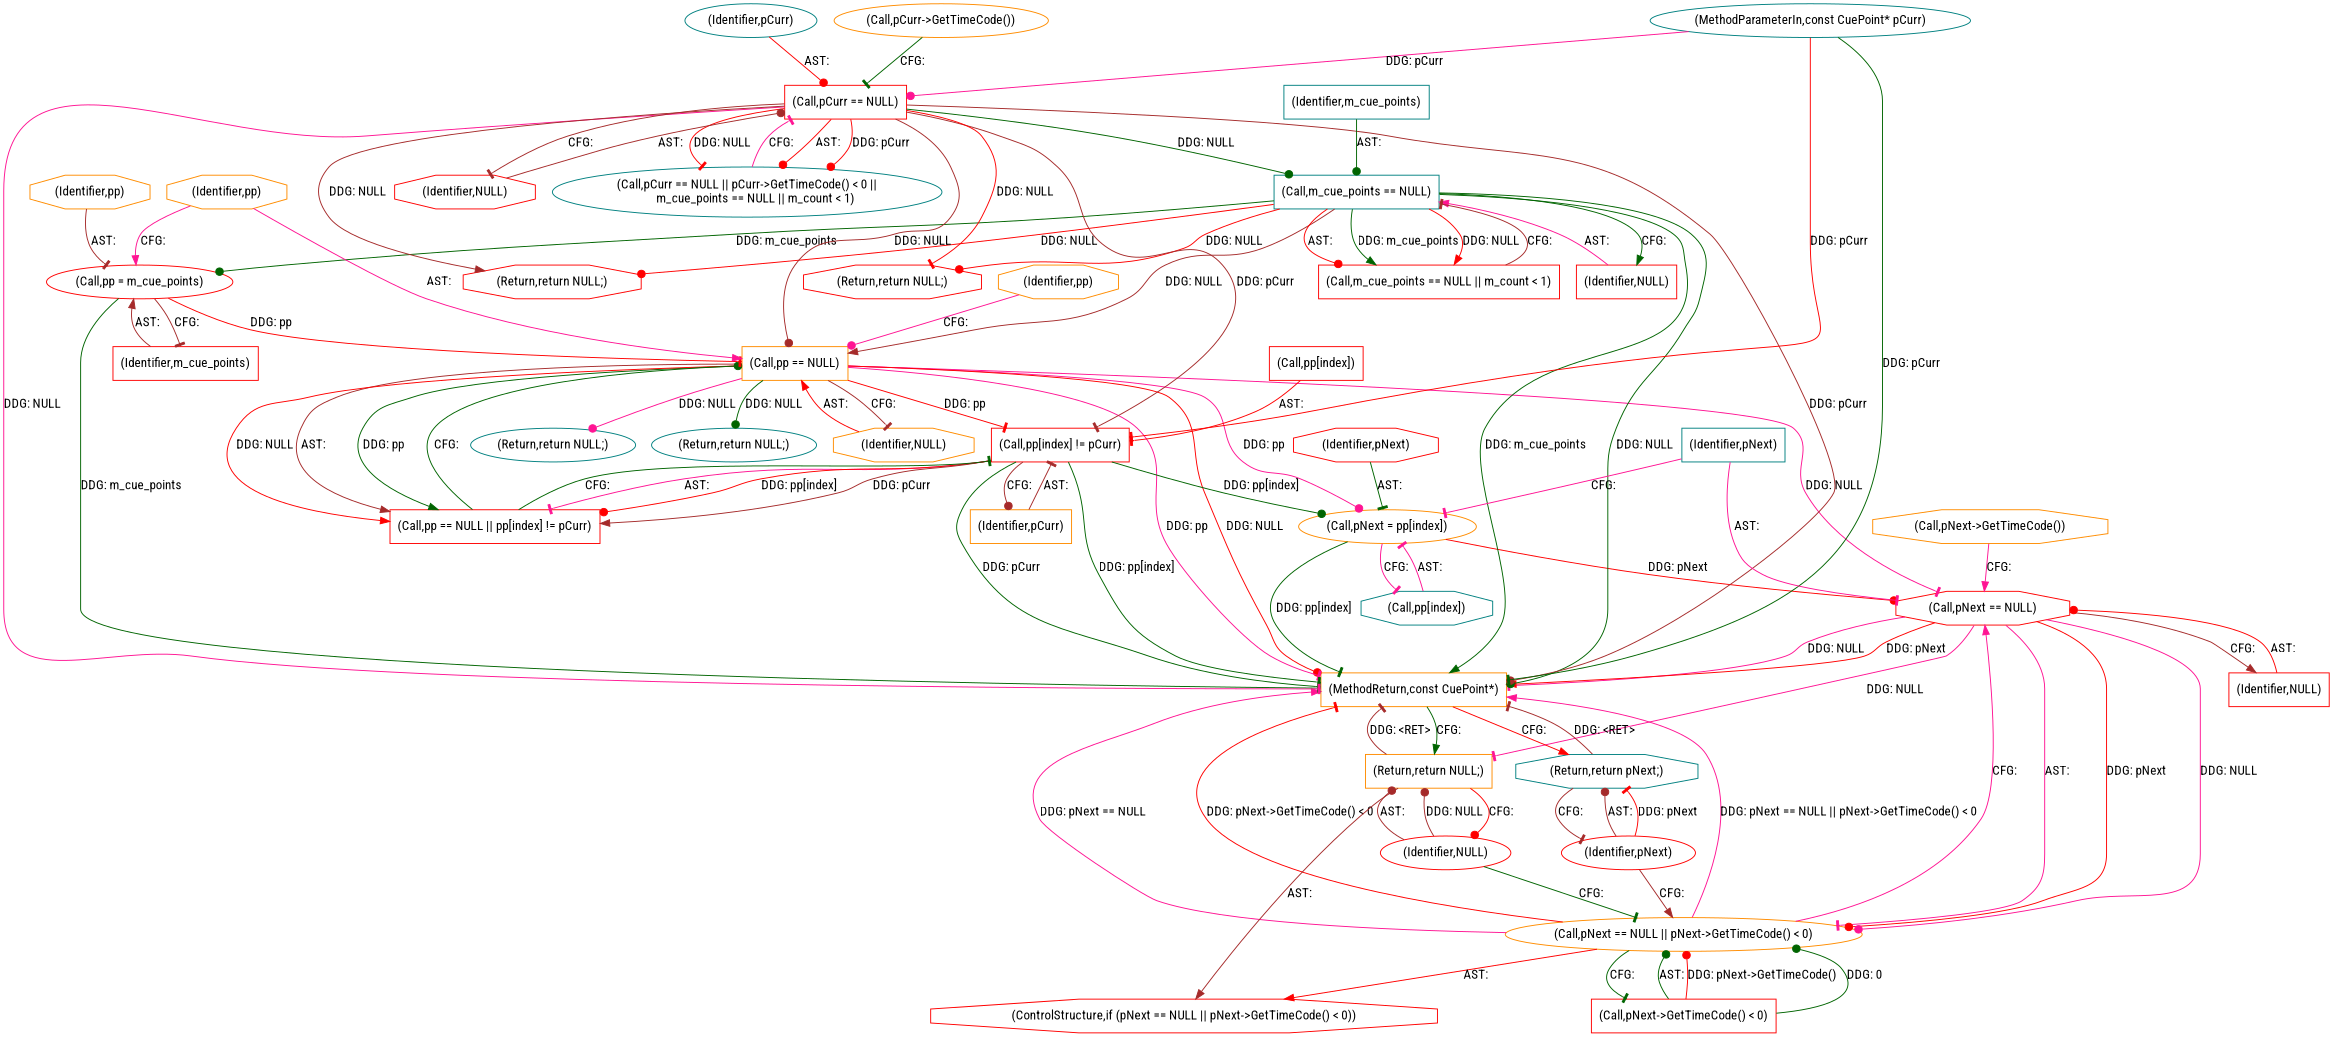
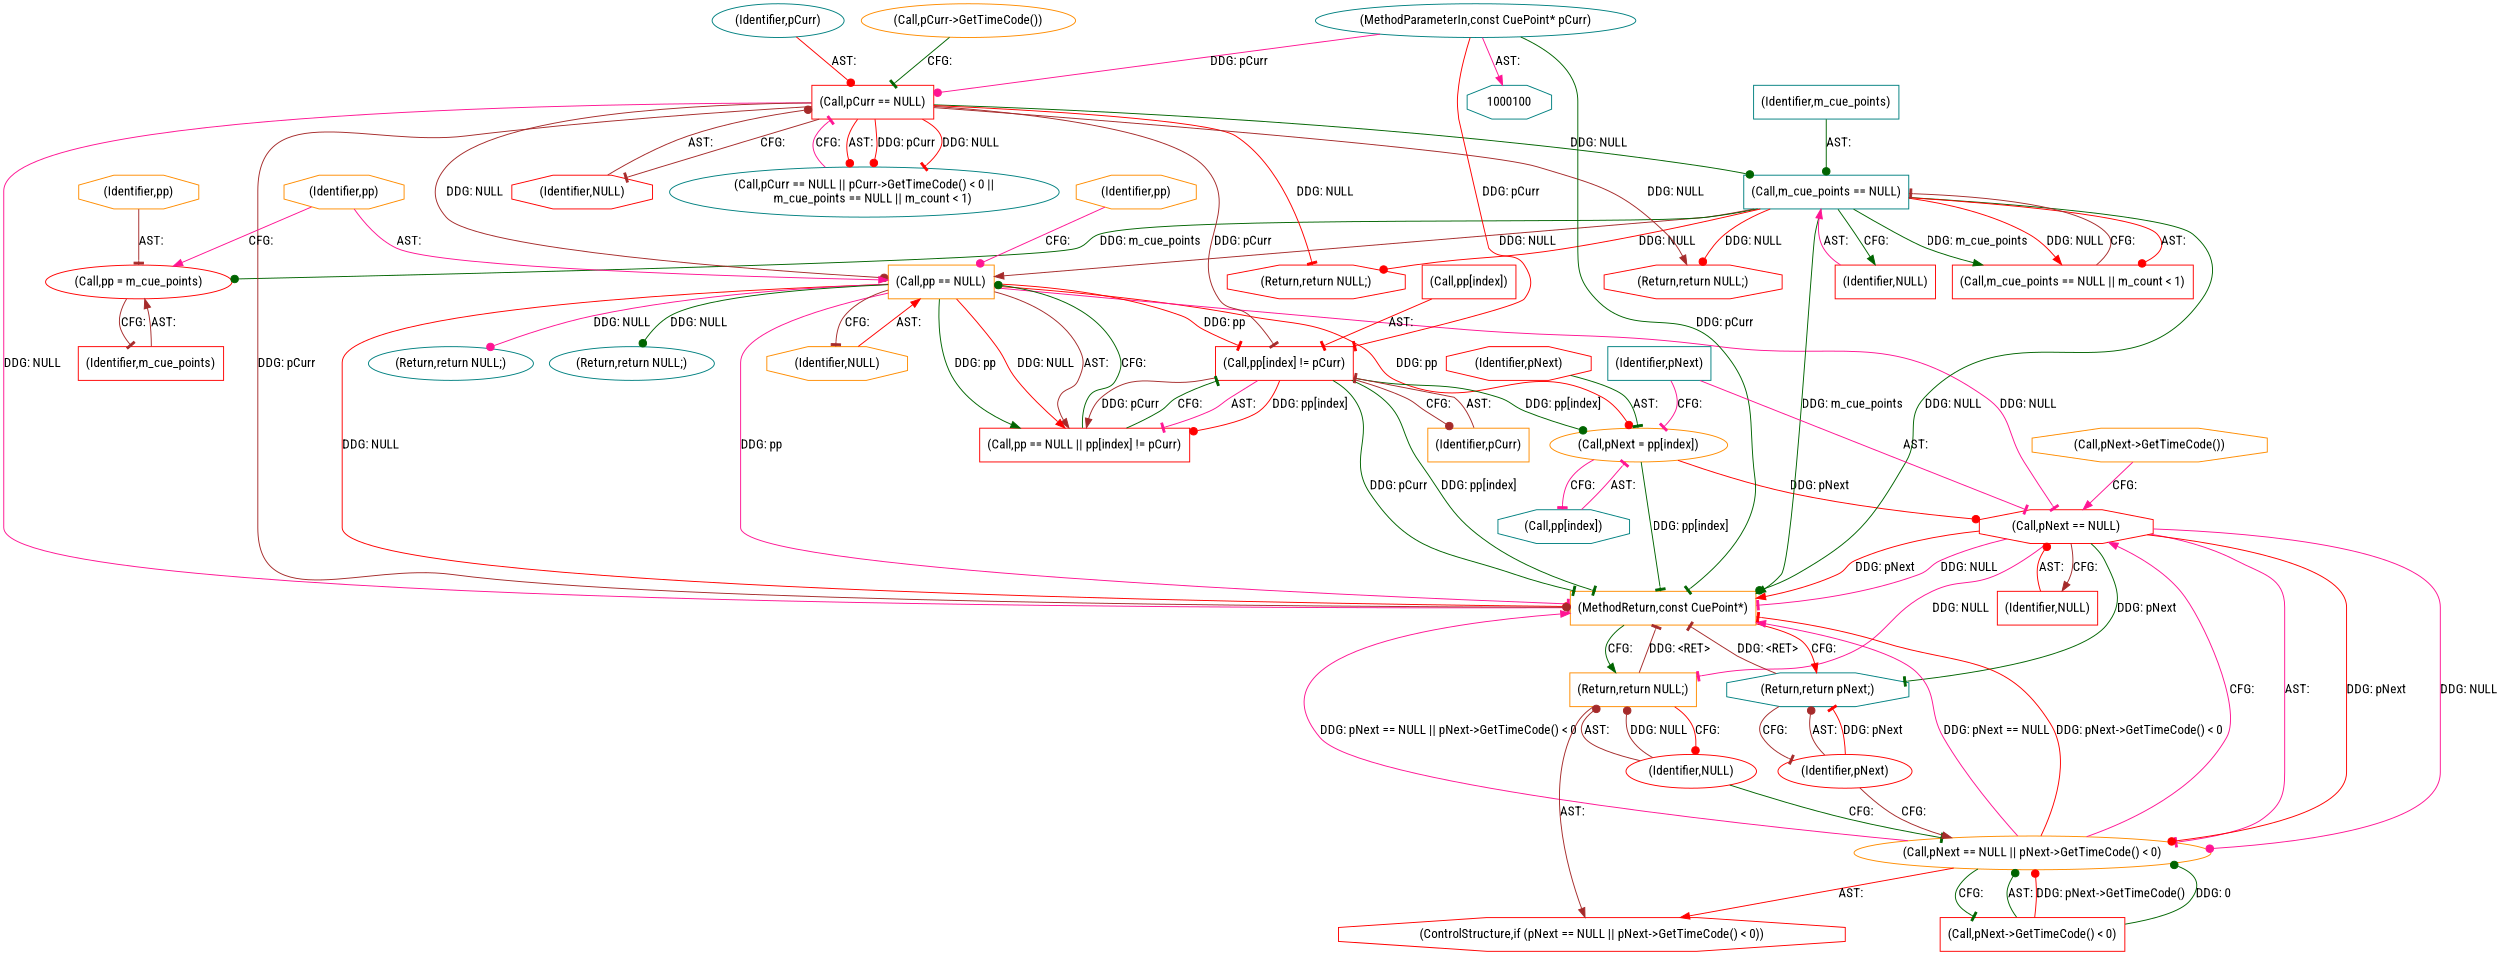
node "1000100": added
edge "(Call,pp = m_cue_points)" -> "(Call,pp == NULL)": removed, label "DDG: pp"
edge "(Call,pp == NULL)" -> "(Call,pNext = pp[index])": color deeppink -> red
edge "(Call,pNext == NULL)" -> "(Return,return pNext;)": added, label "DDG: pNext"
edge "(Call,pp = m_cue_points)" -> "(MethodReturn,const CuePoint*)": removed, label "DDG: m_cue_points"
